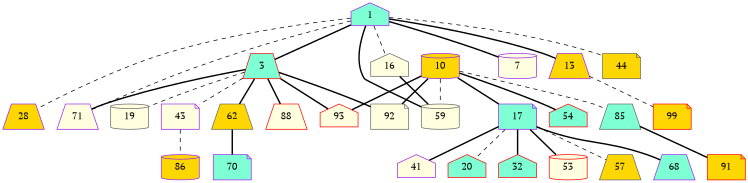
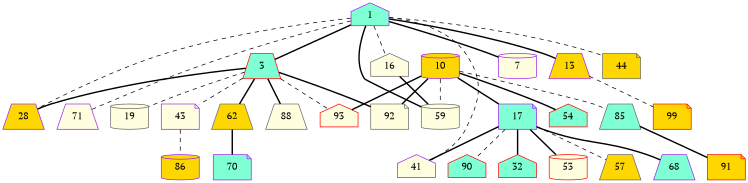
edge "1" -- "41": added
edge "3" -- "71": now "3" -- "28"
edge "3" -- "93": style bold -> dashed
node "88": color red -> gray40
node "20": label "20" -> "90"
